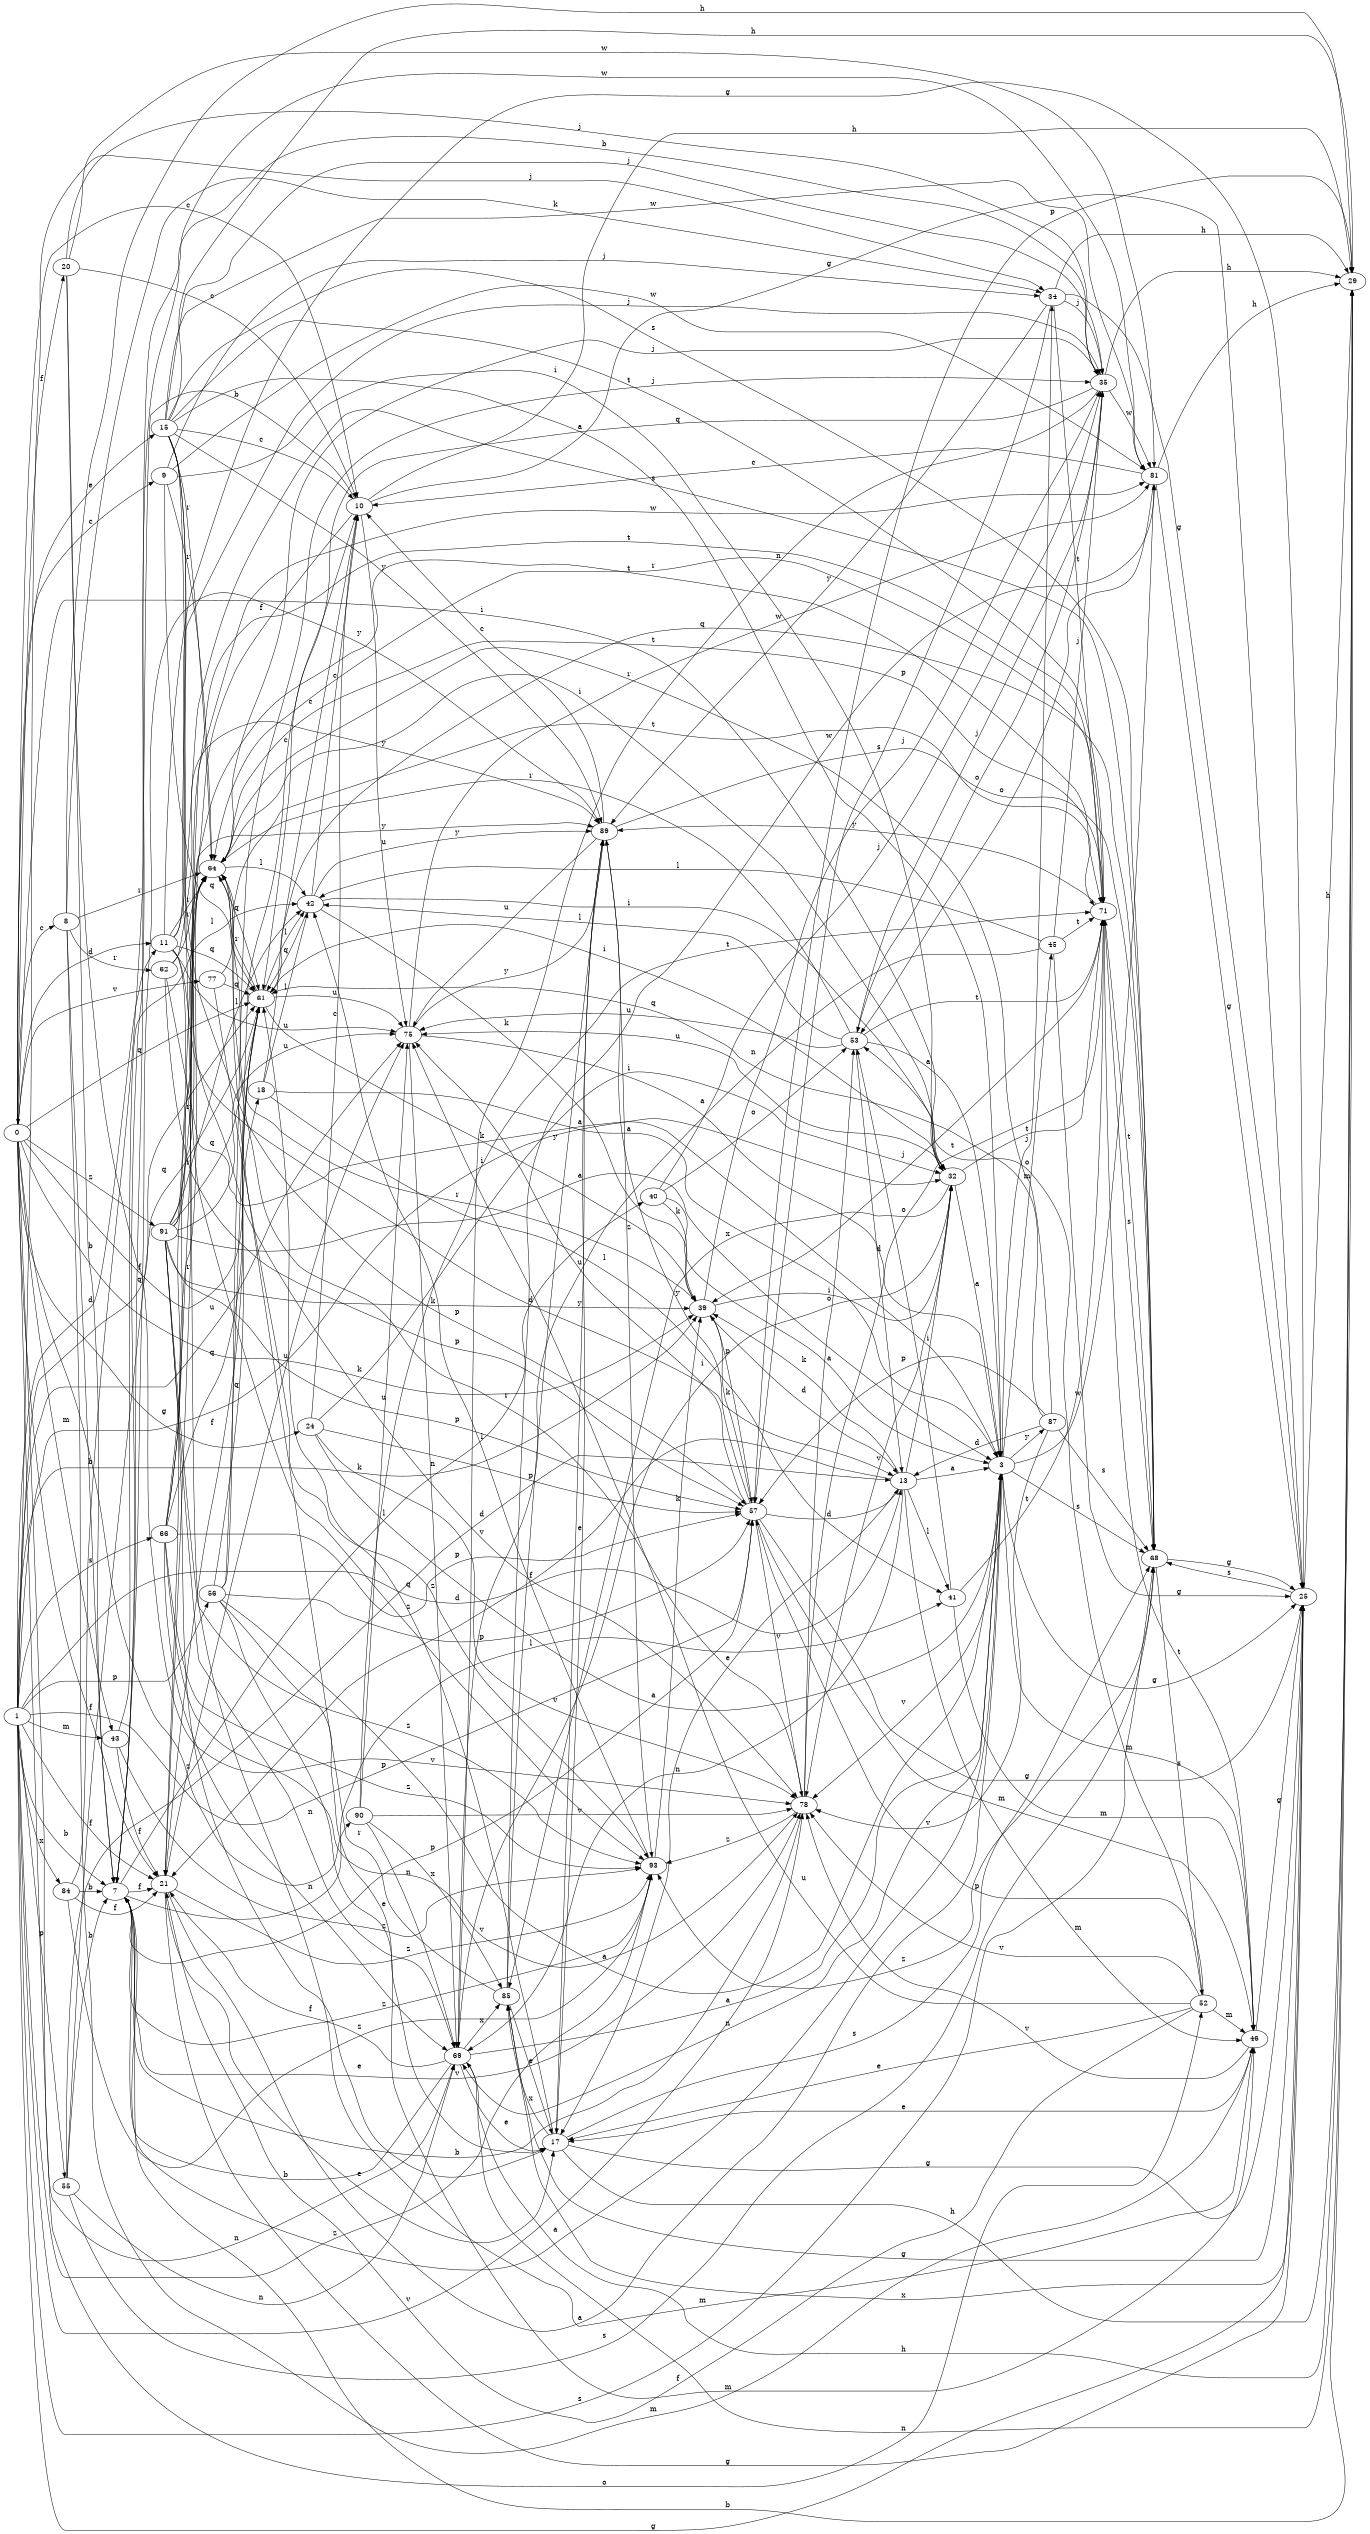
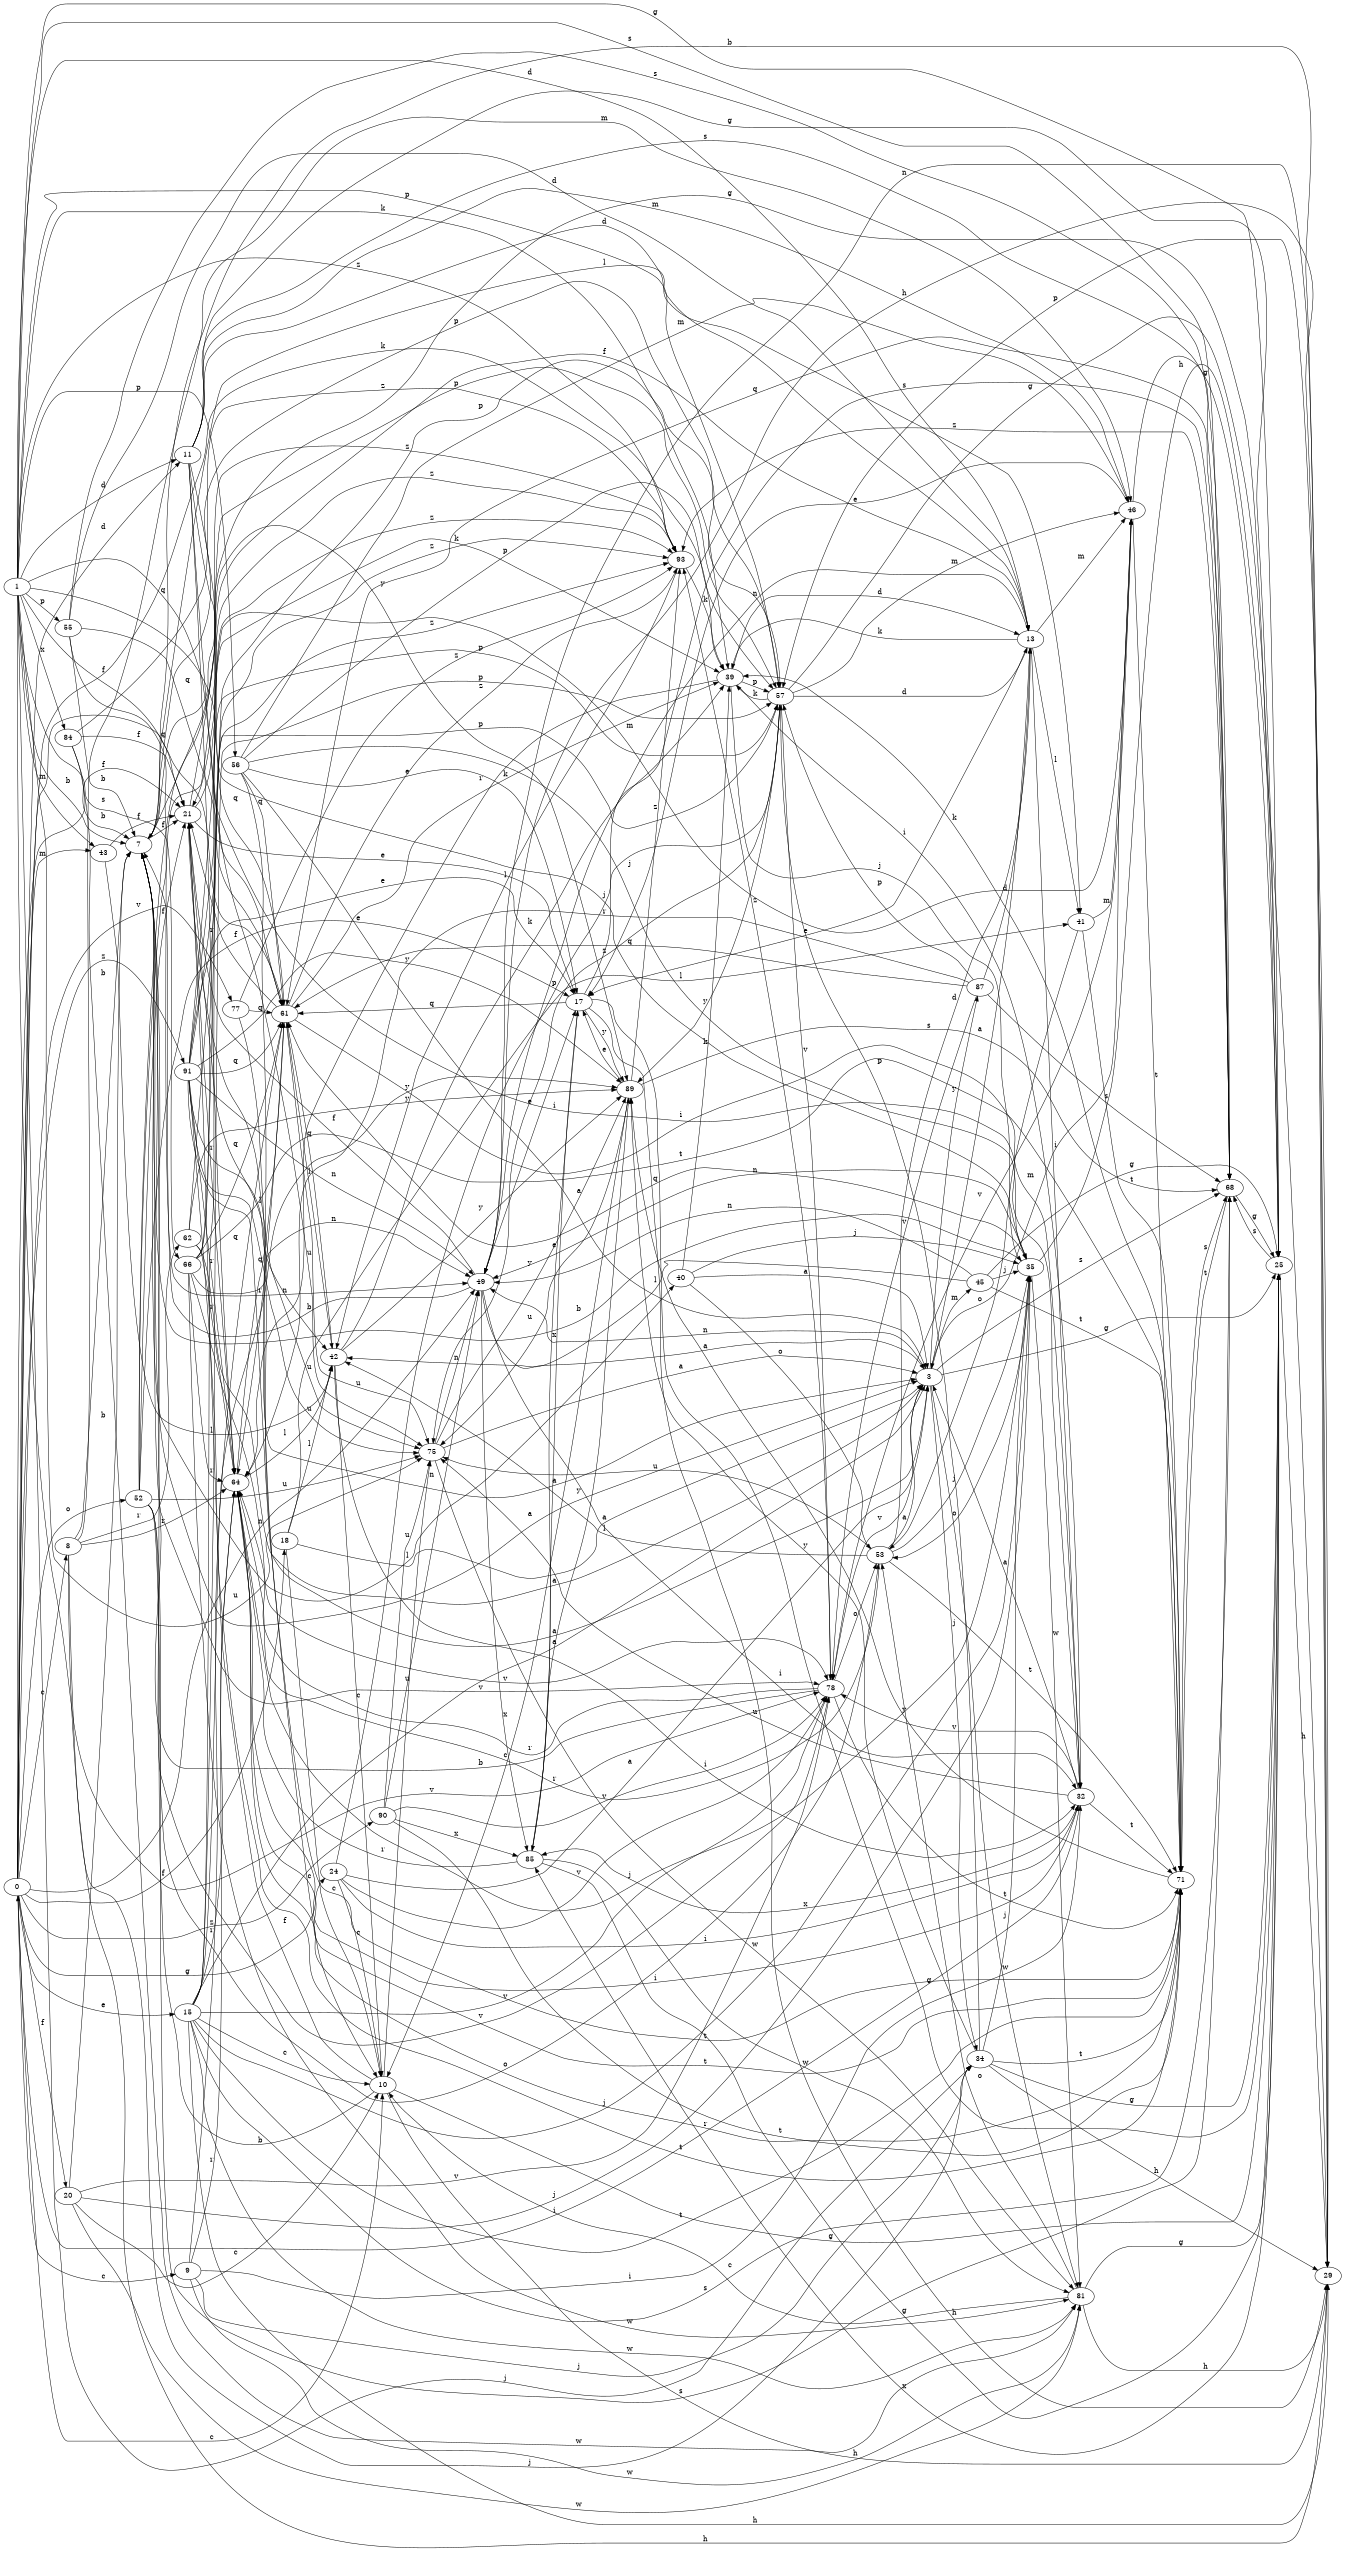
edge "8" -> "34": label "k" -> "j"
edge "71" -> "39": label "j" -> "k"
edge "57" -> "75": label "u" -> "z"
edge "68" -> "52": reversed
edge "43" -> "93": now "61" -> "93"
node "69": label "69" -> "49"
